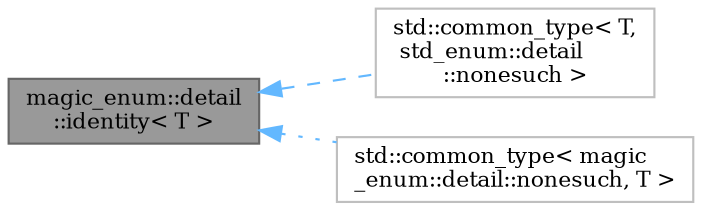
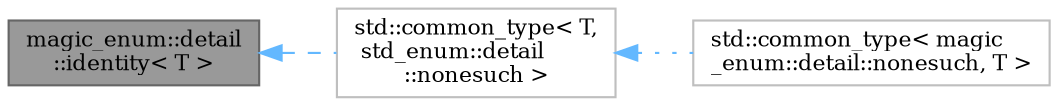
edge "std::common_type< magic _enum::detail::nonesuch, T >" -> "magic_enum::detail ::identity< T >": now "std::common_type< magic _enum::detail::nonesuch, T >" -> "std::common_type< T, std_enum::detail ::nonesuch >"
